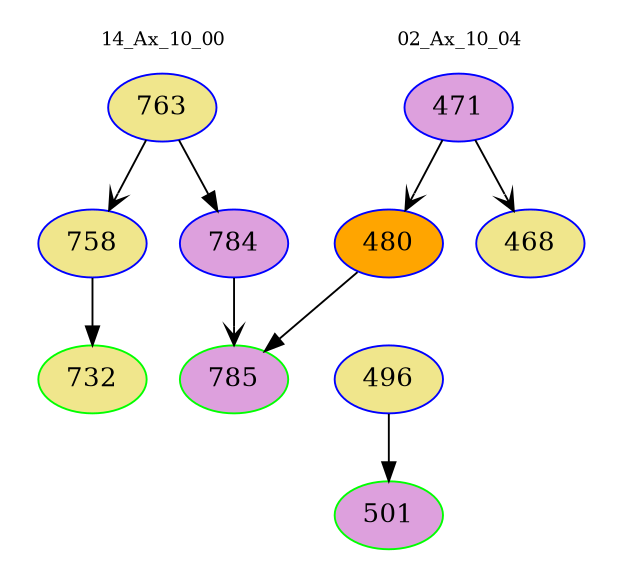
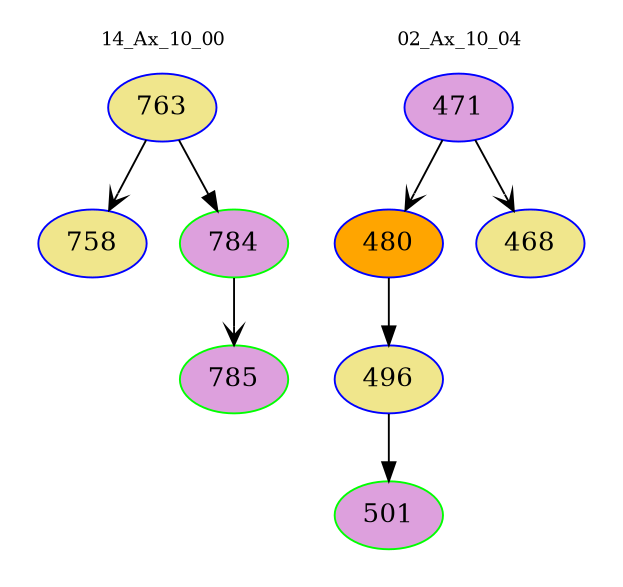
node "784": color blue -> green
edge "480" -> "785": now "480" -> "496"
node "732": removed
